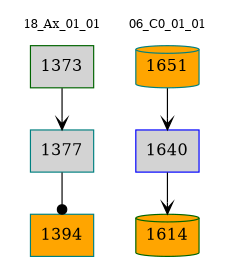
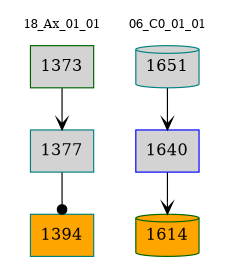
node "1651": fillcolor orange -> lightgrey
